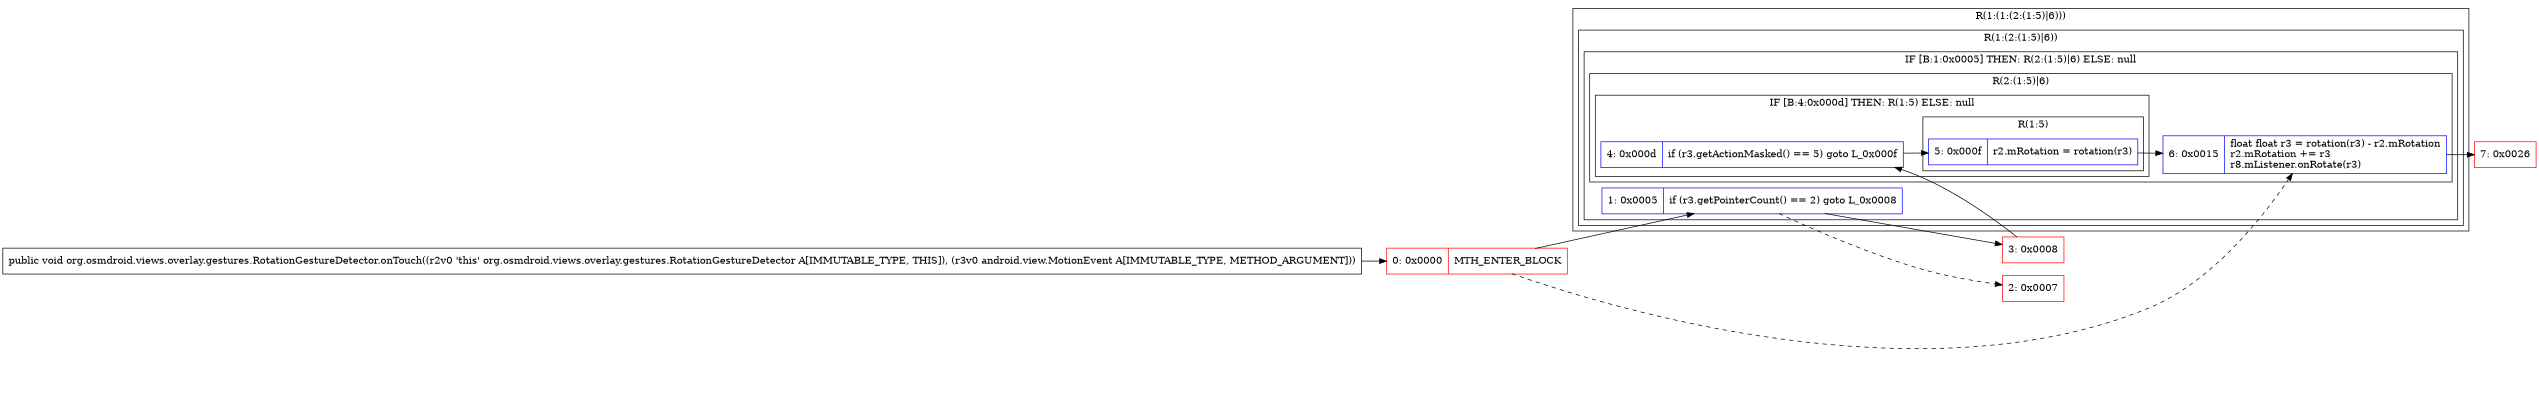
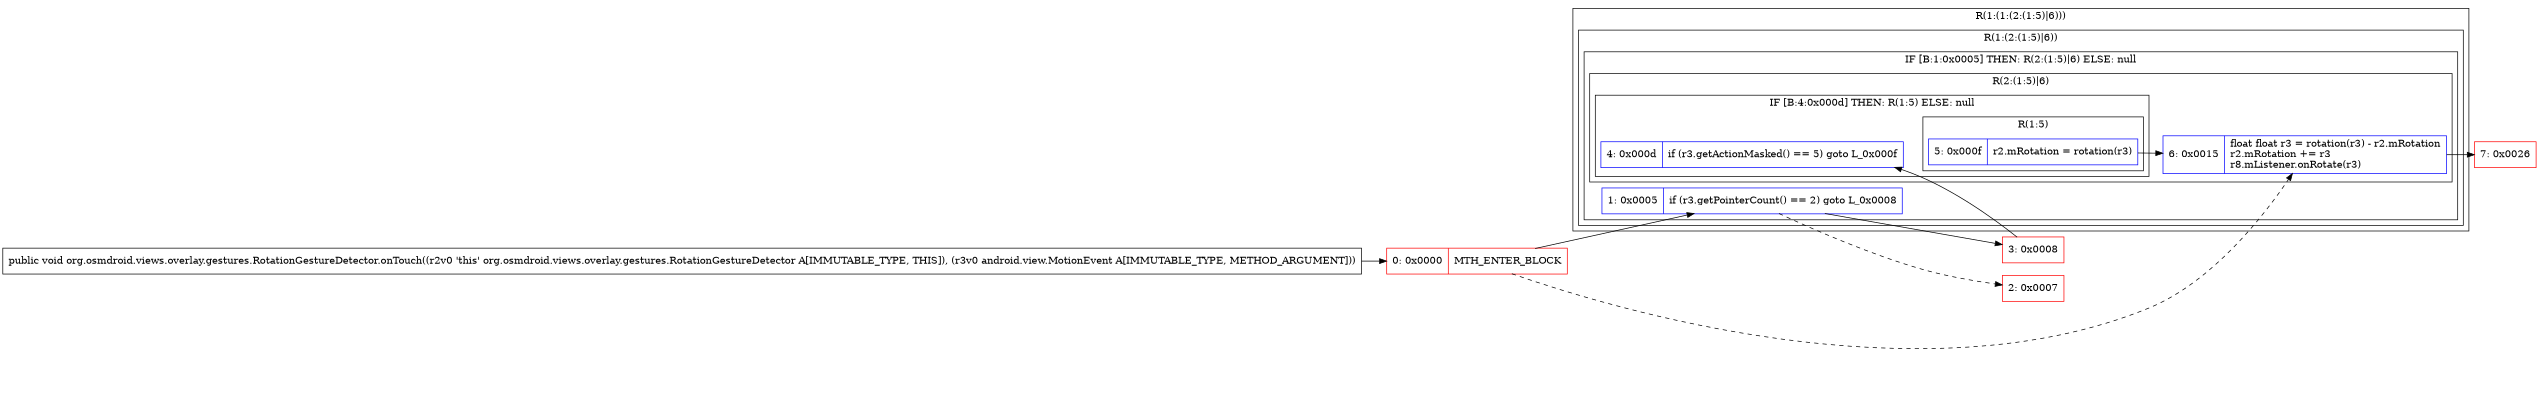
edge "4: 0x000d" -> "5: 0x000f": removed
